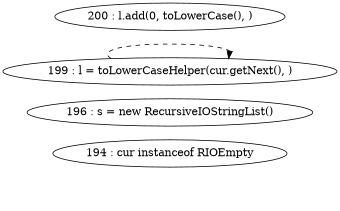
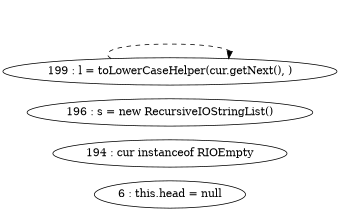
node "200 : l.add(0, toLowerCase(), )": removed
node "6 : this.head = null": added
